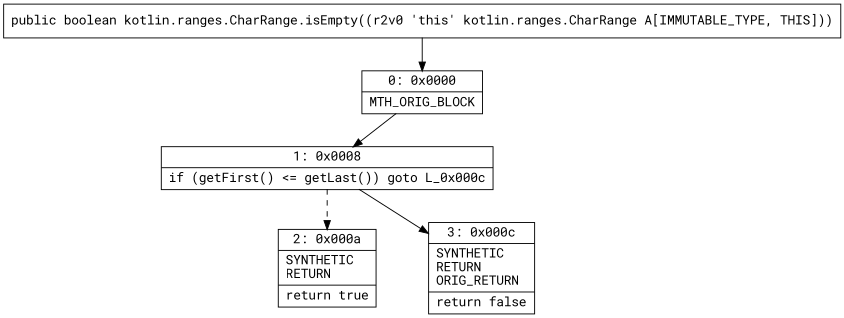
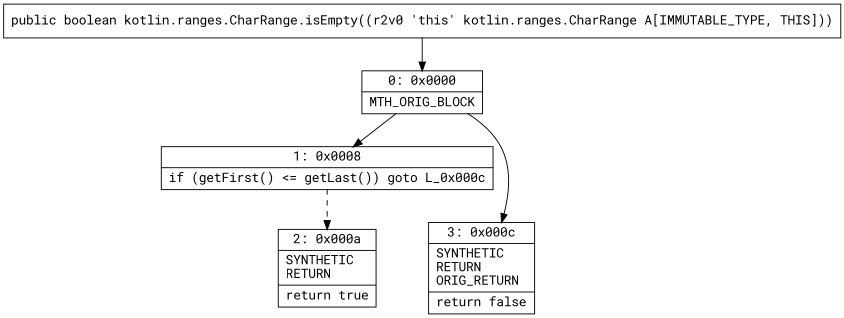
edge "1: 0x0008" -> "3: 0x000c": now "0: 0x0000" -> "3: 0x000c"
